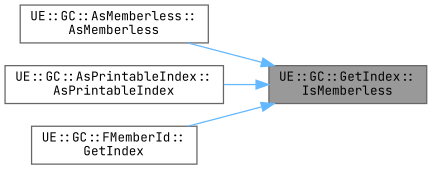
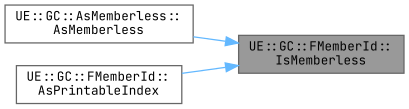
node "UE::GC::AsPrintableIndex:: AsPrintableIndex": label "UE::GC::AsPrintableIndex:: AsPrintableIndex" -> "UE::GC::FMemberId:: AsPrintableIndex"
node "UE::GC::GetIndex:: IsMemberless": label "UE::GC::GetIndex:: IsMemberless" -> "UE::GC::FMemberId:: IsMemberless"
node "UE::GC::FMemberId:: GetIndex": removed
